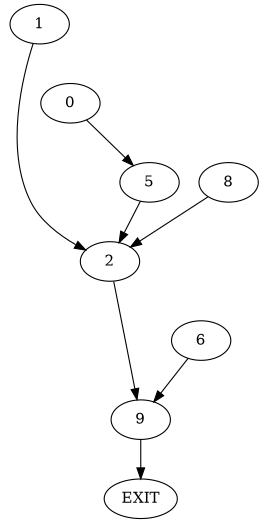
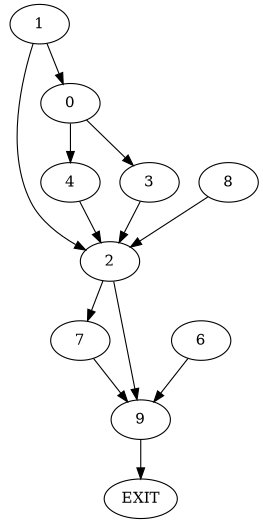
edge "1" -> "0": added
node "4": added
node "5": label "5" -> "3"
node "7": added
